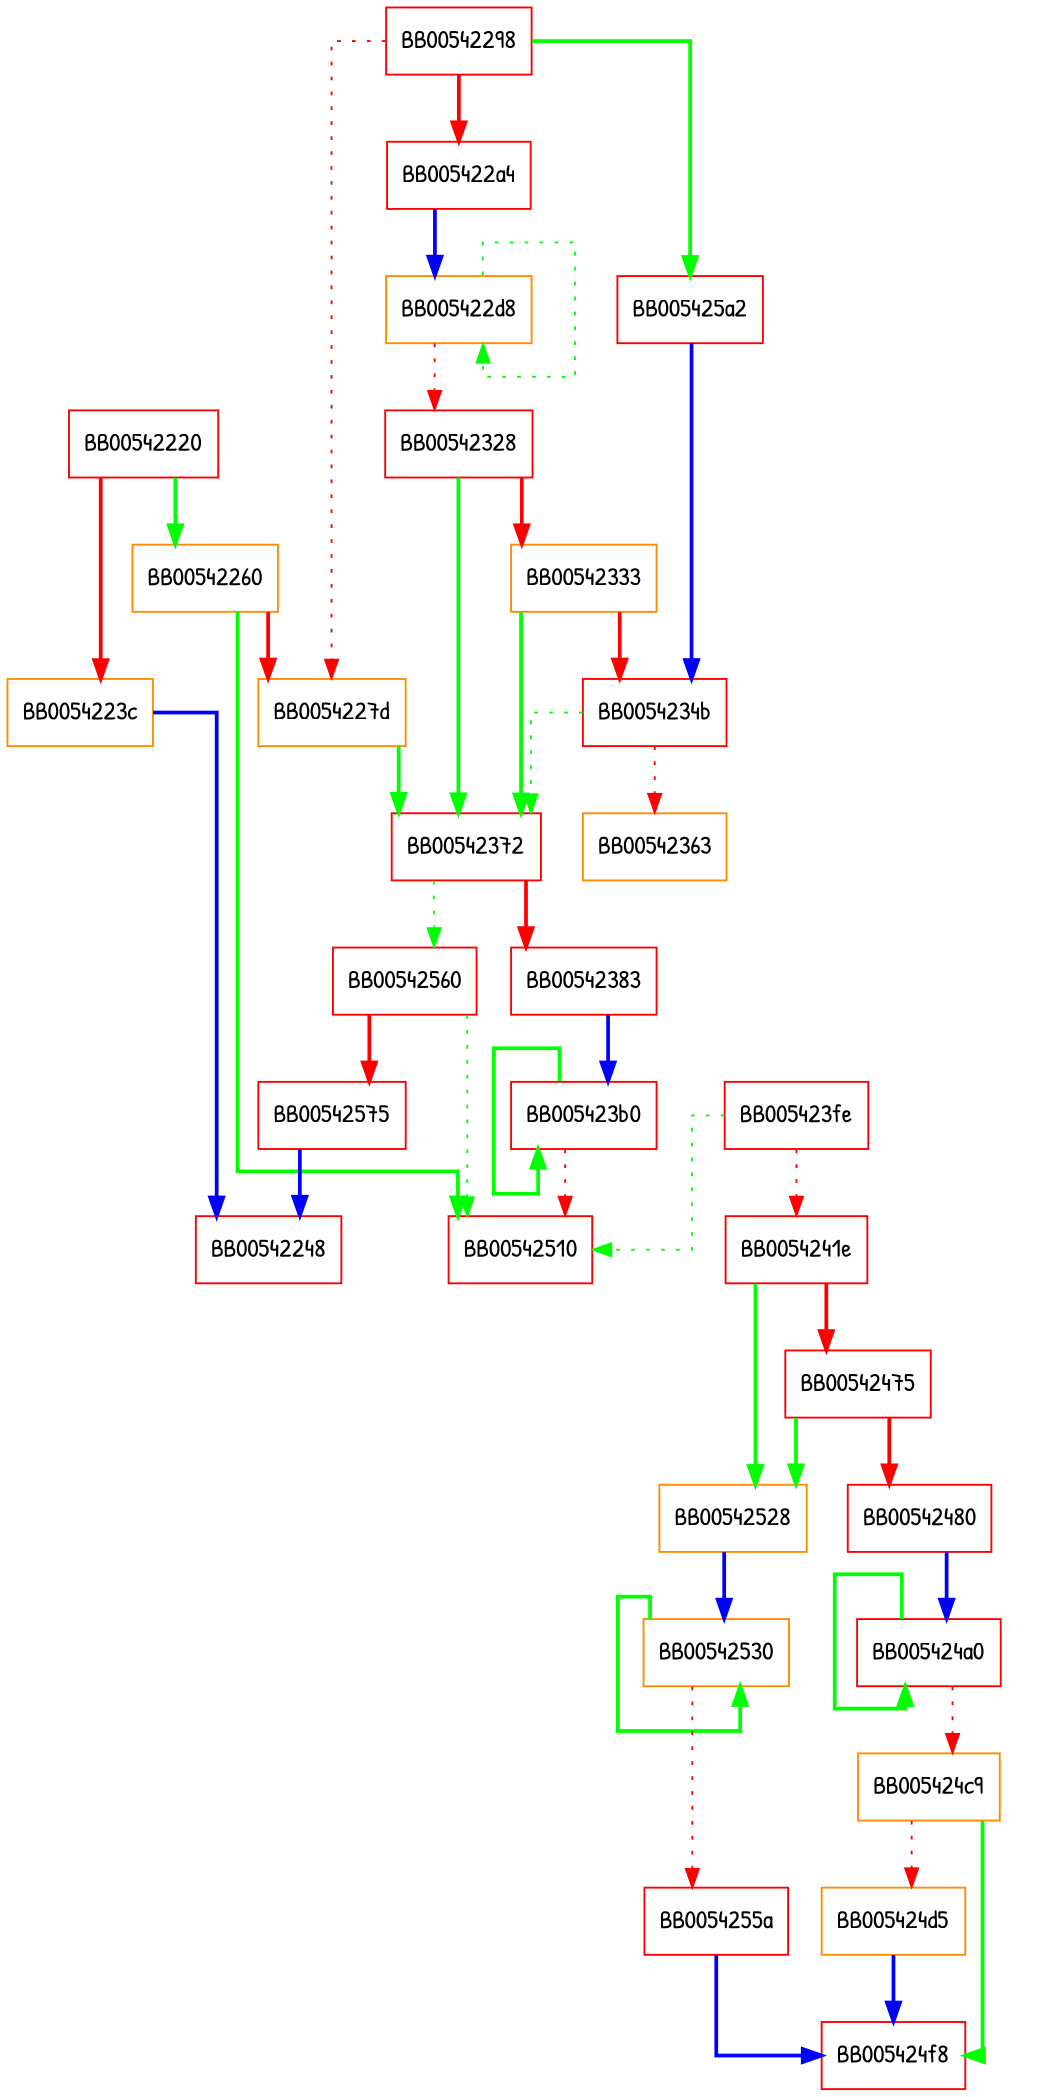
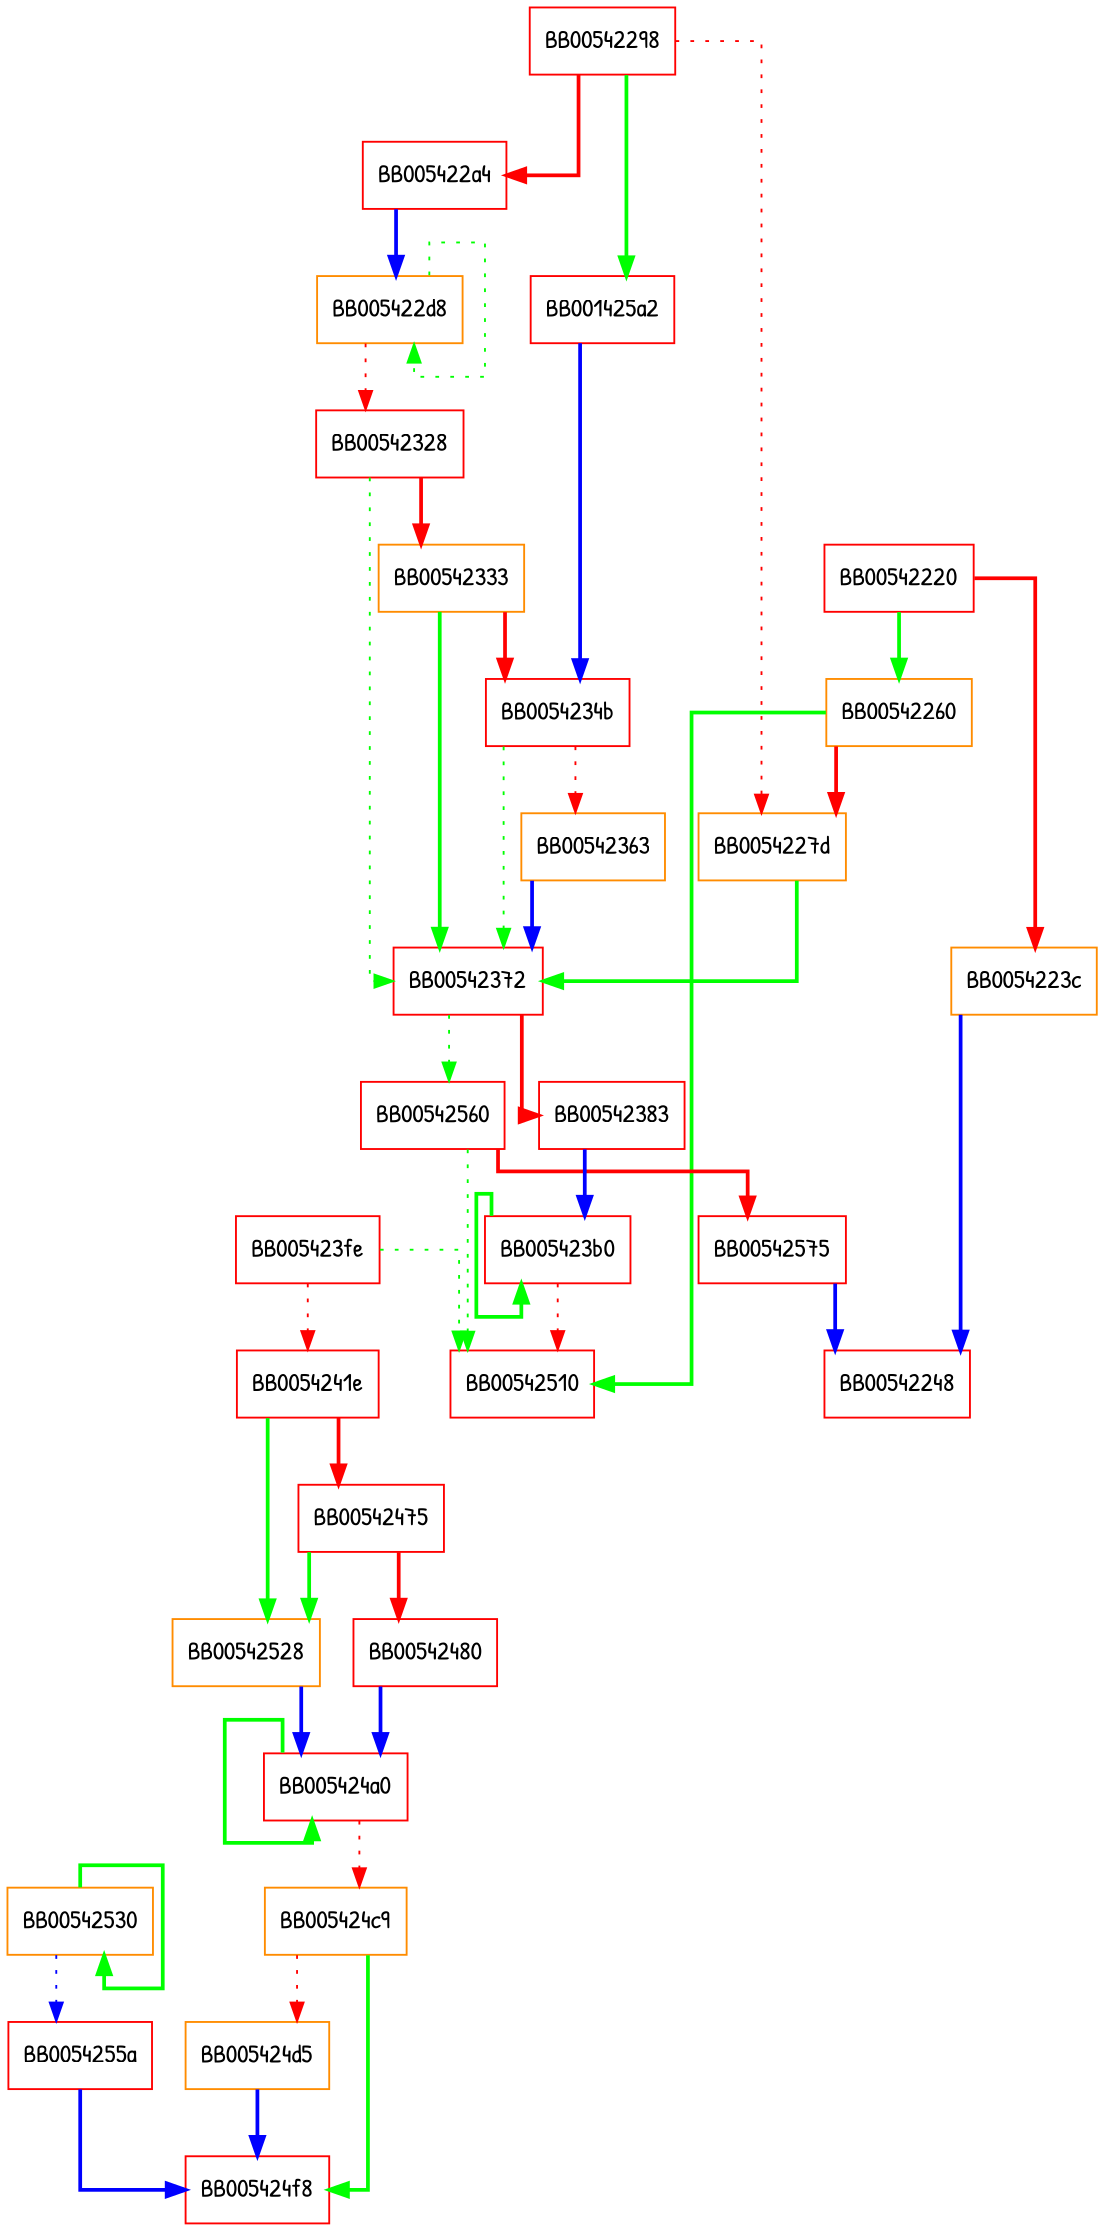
node "BB005425a2": label "BB005425a2" -> "BB001425a2"
edge "BB00542328" -> "BB00542372": style bold -> dotted
edge "BB00542363" -> "BB00542372": added
edge "BB00542528" -> "BB00542530": now "BB00542528" -> "BB005424a0"
edge "BB00542530" -> "BB0054255a": color red -> blue
